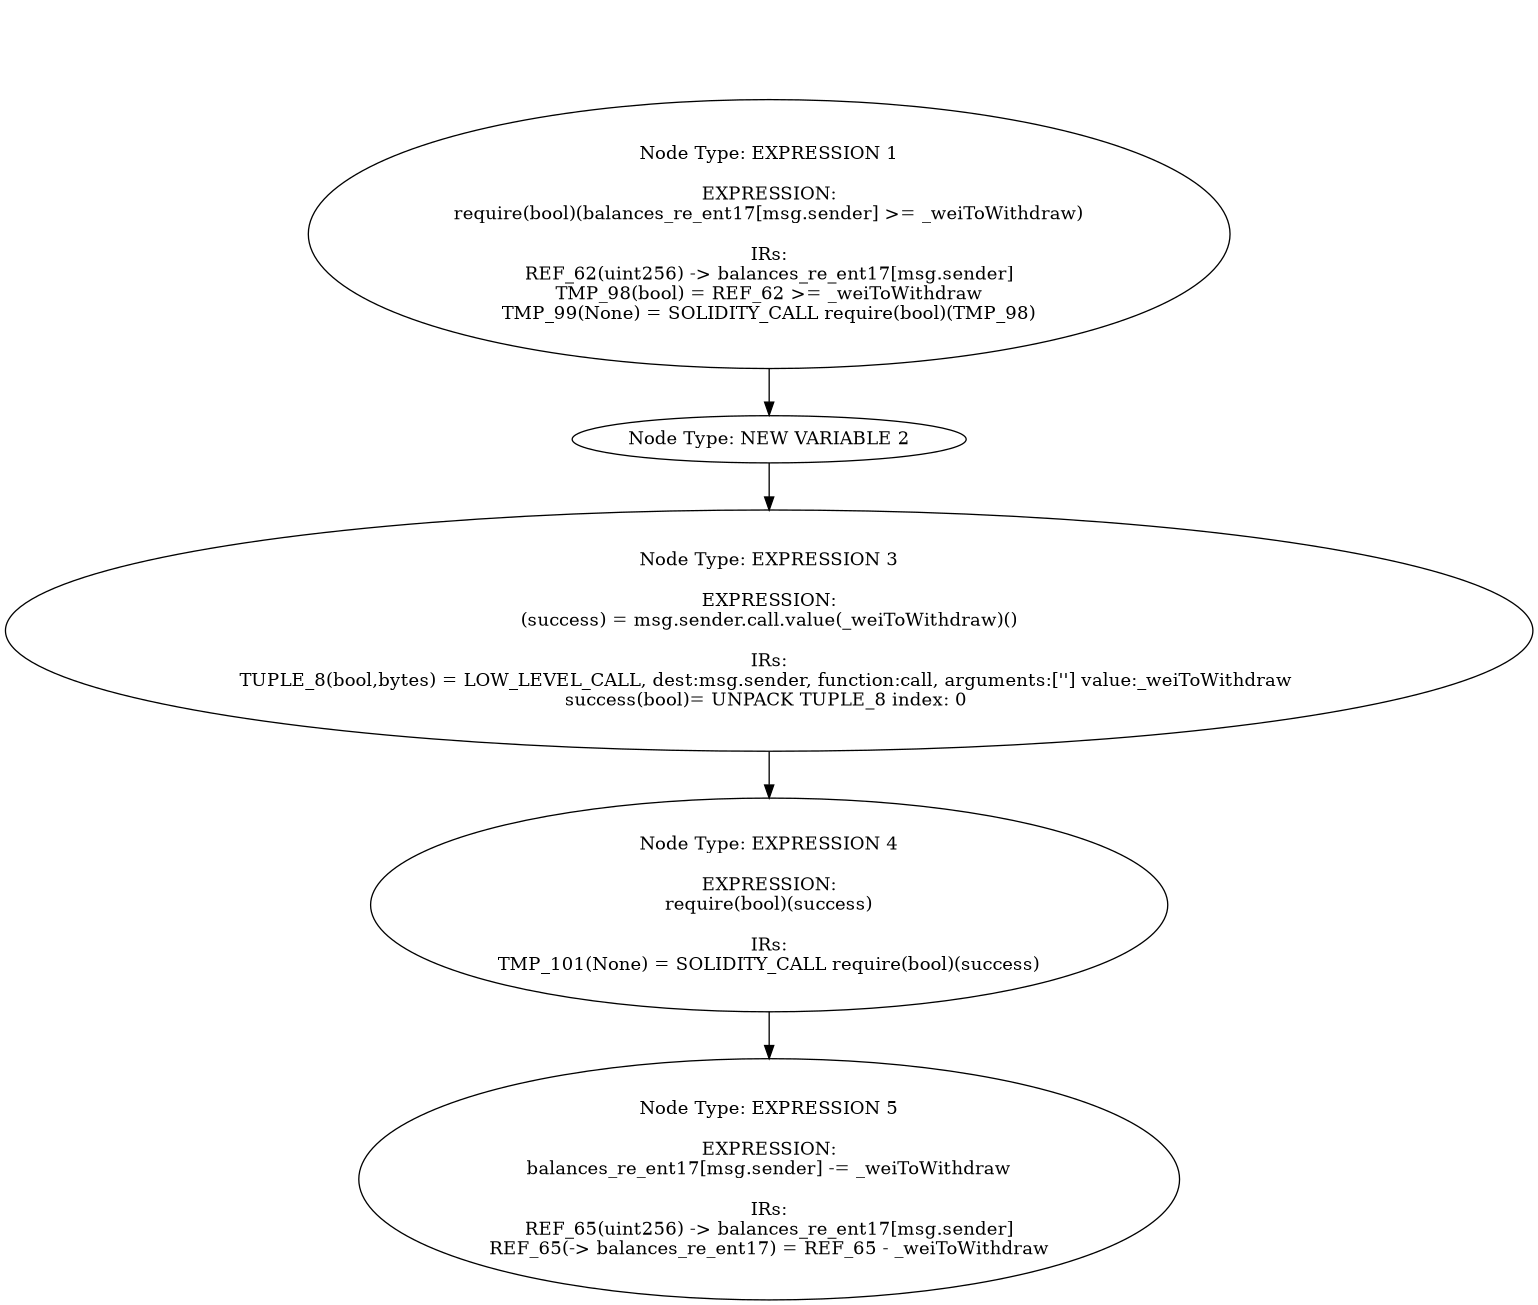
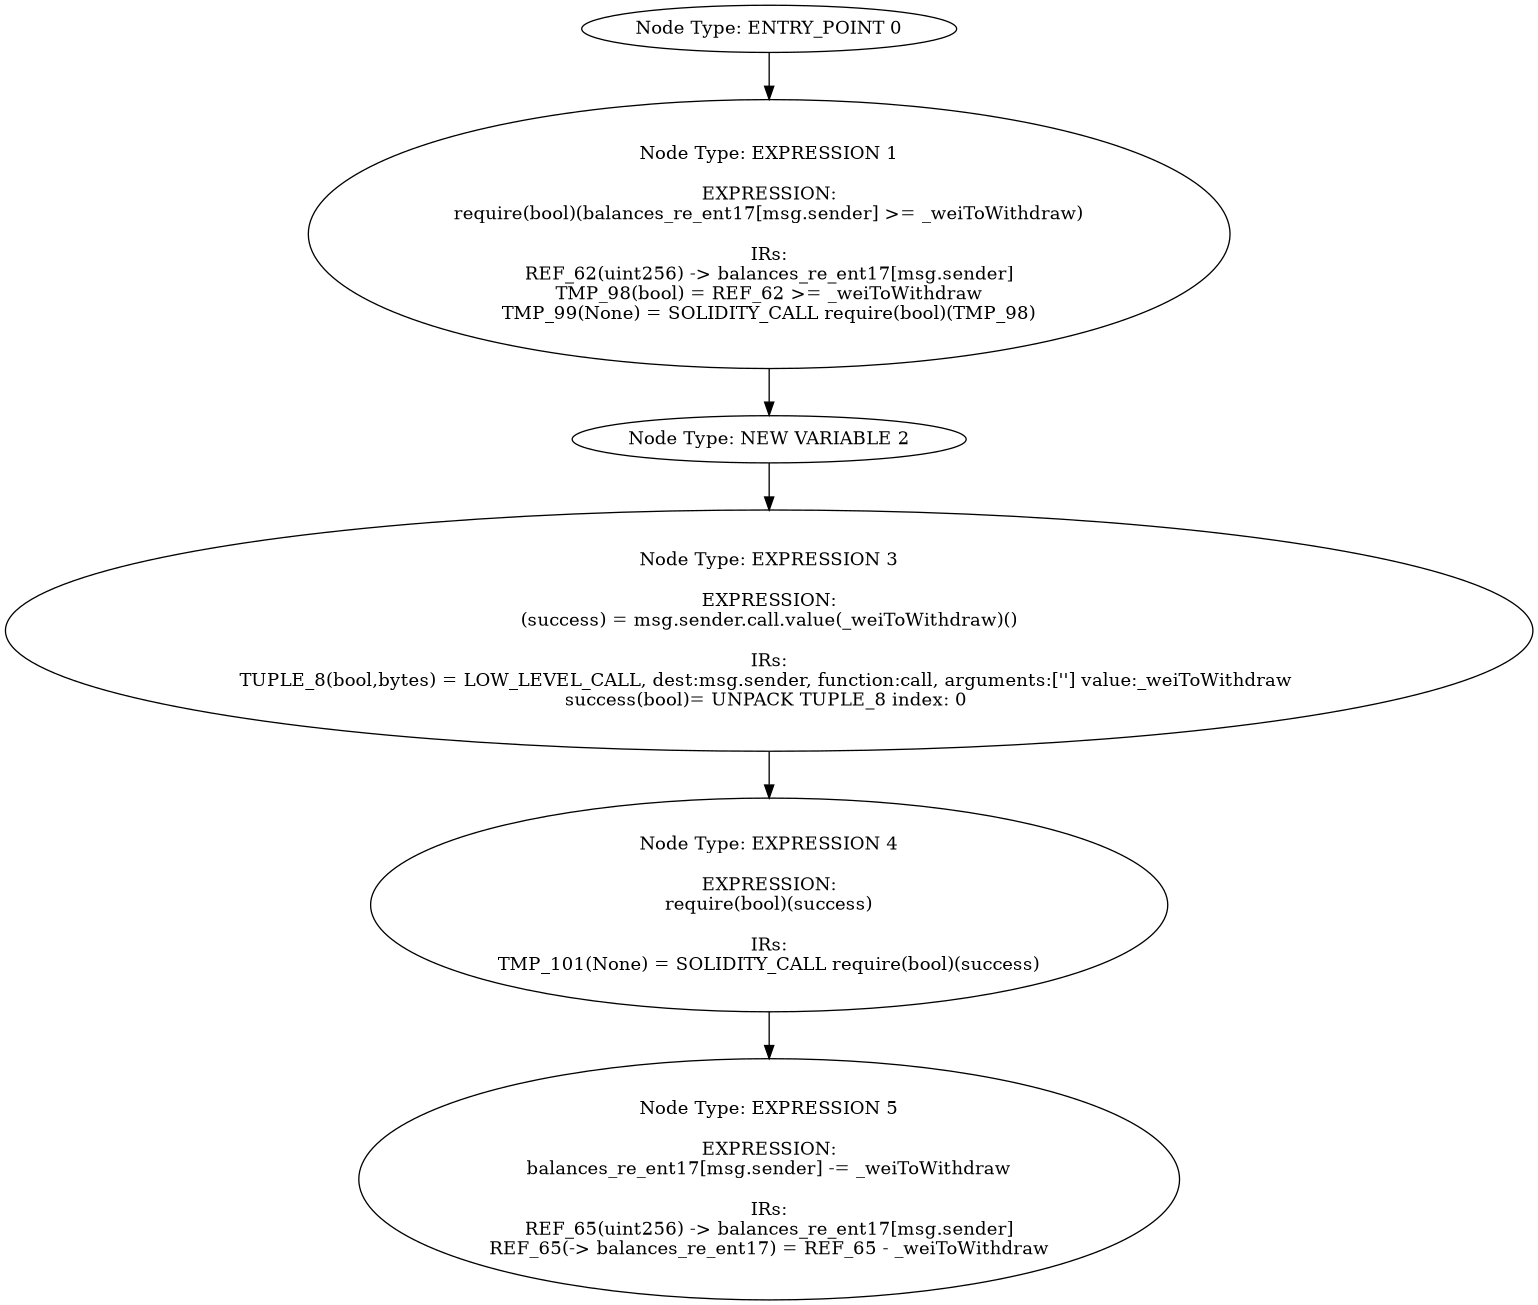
node "Node Type: ENTRY_POINT 0": added
